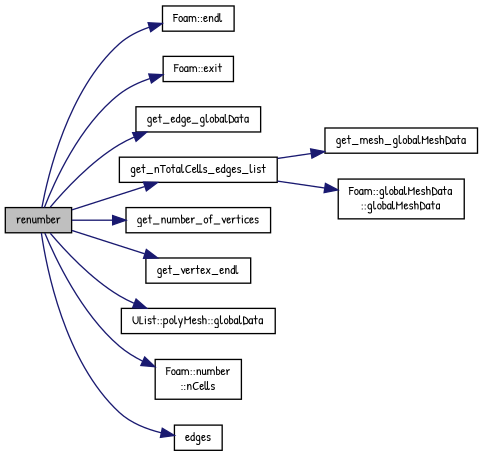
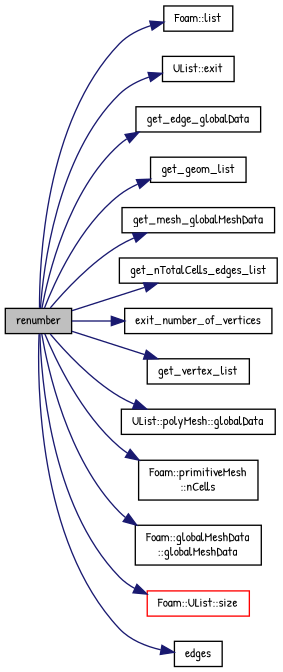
node "Foam::endl": label "Foam::endl" -> "Foam::list"
node "Foam::exit": label "Foam::exit" -> "UList::exit"
edge "get_nTotalCells_edges_list" -> "get_mesh_globalMeshData": now "renumber" -> "get_mesh_globalMeshData"
node "get_geom_list": added
edge "get_nTotalCells_edges_list" -> "Foam::globalMeshData ::globalMeshData": now "renumber" -> "Foam::globalMeshData ::globalMeshData"
node "get_number_of_vertices": label "get_number_of_vertices" -> "exit_number_of_vertices"
node "get_vertex_endl": label "get_vertex_endl" -> "get_vertex_list"
node "Foam::number ::nCells": label "Foam::number ::nCells" -> "Foam::primitiveMesh ::nCells"
node "Foam::UList::size": added
